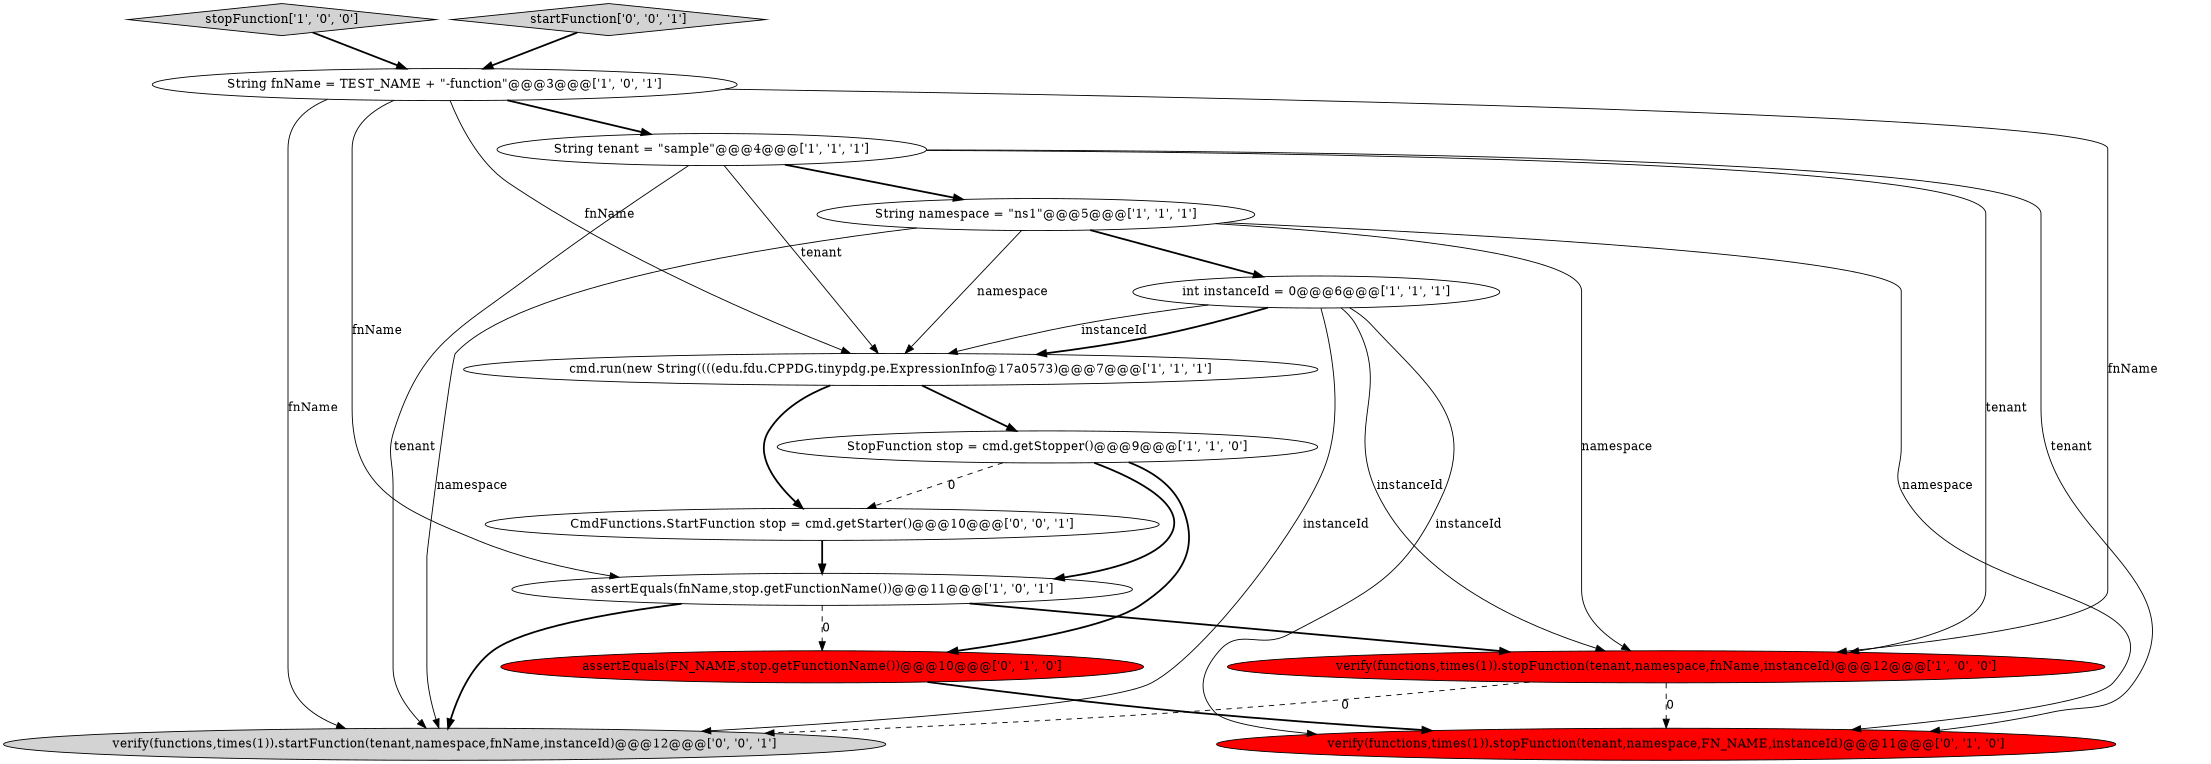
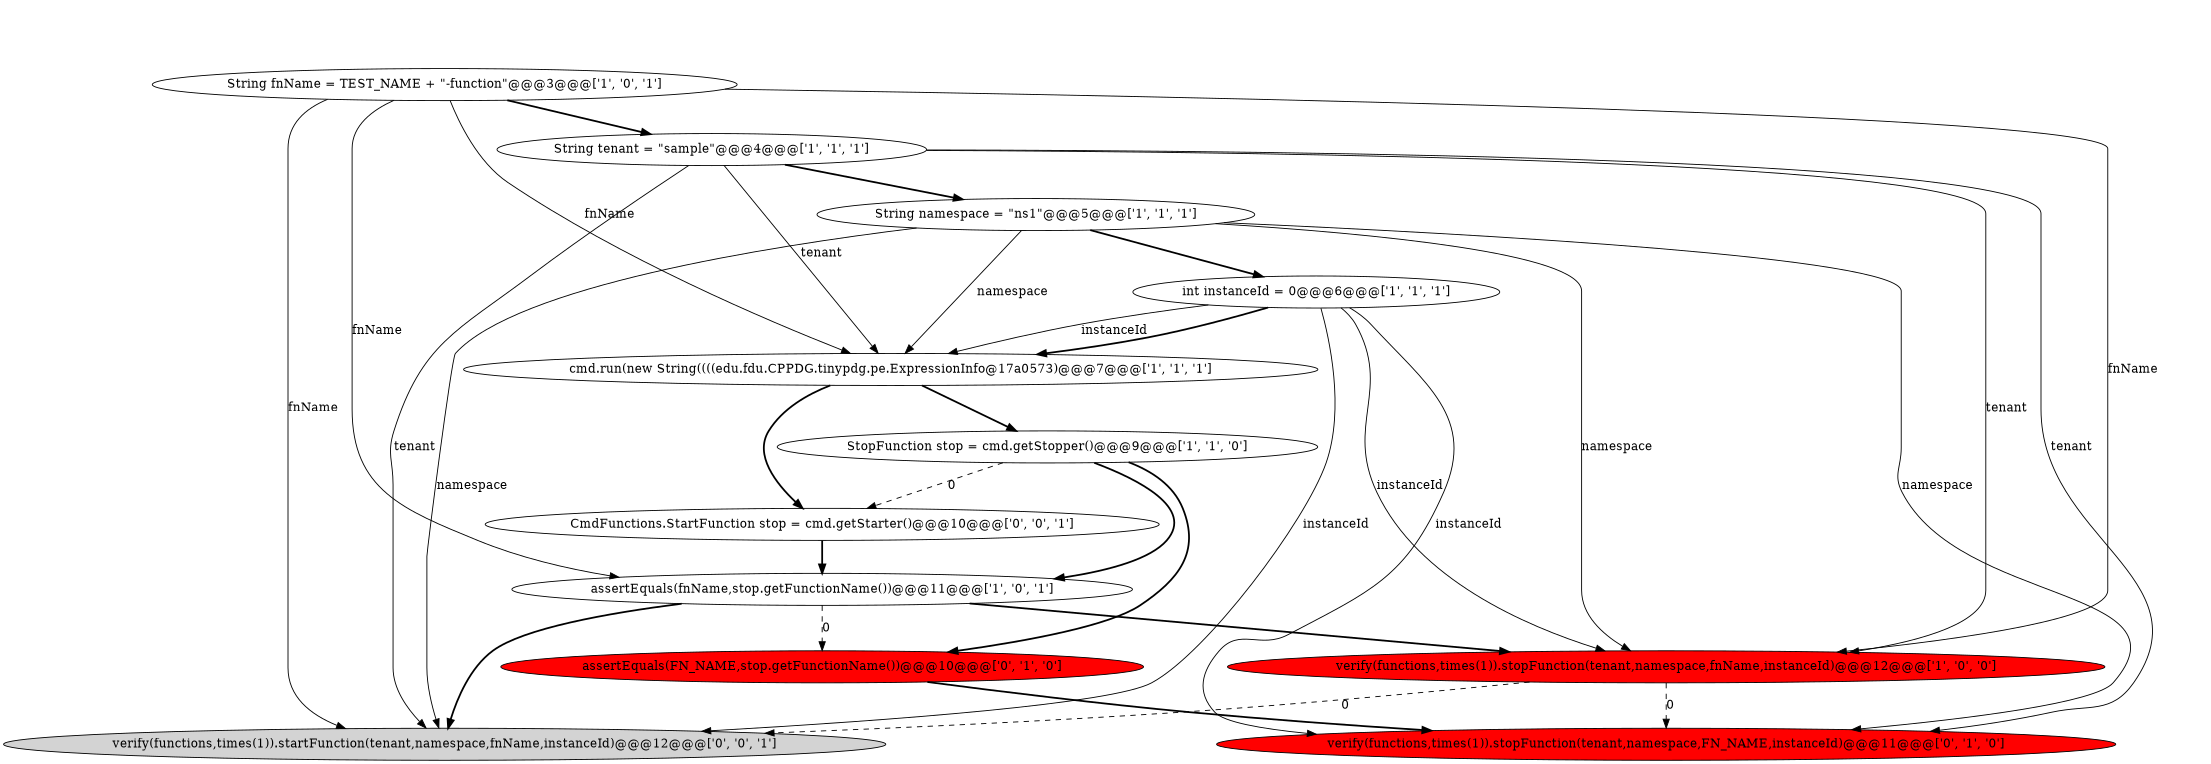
node "stopFunction['1', '0', '0']": removed
node "startFunction['0', '0', '1']": removed
